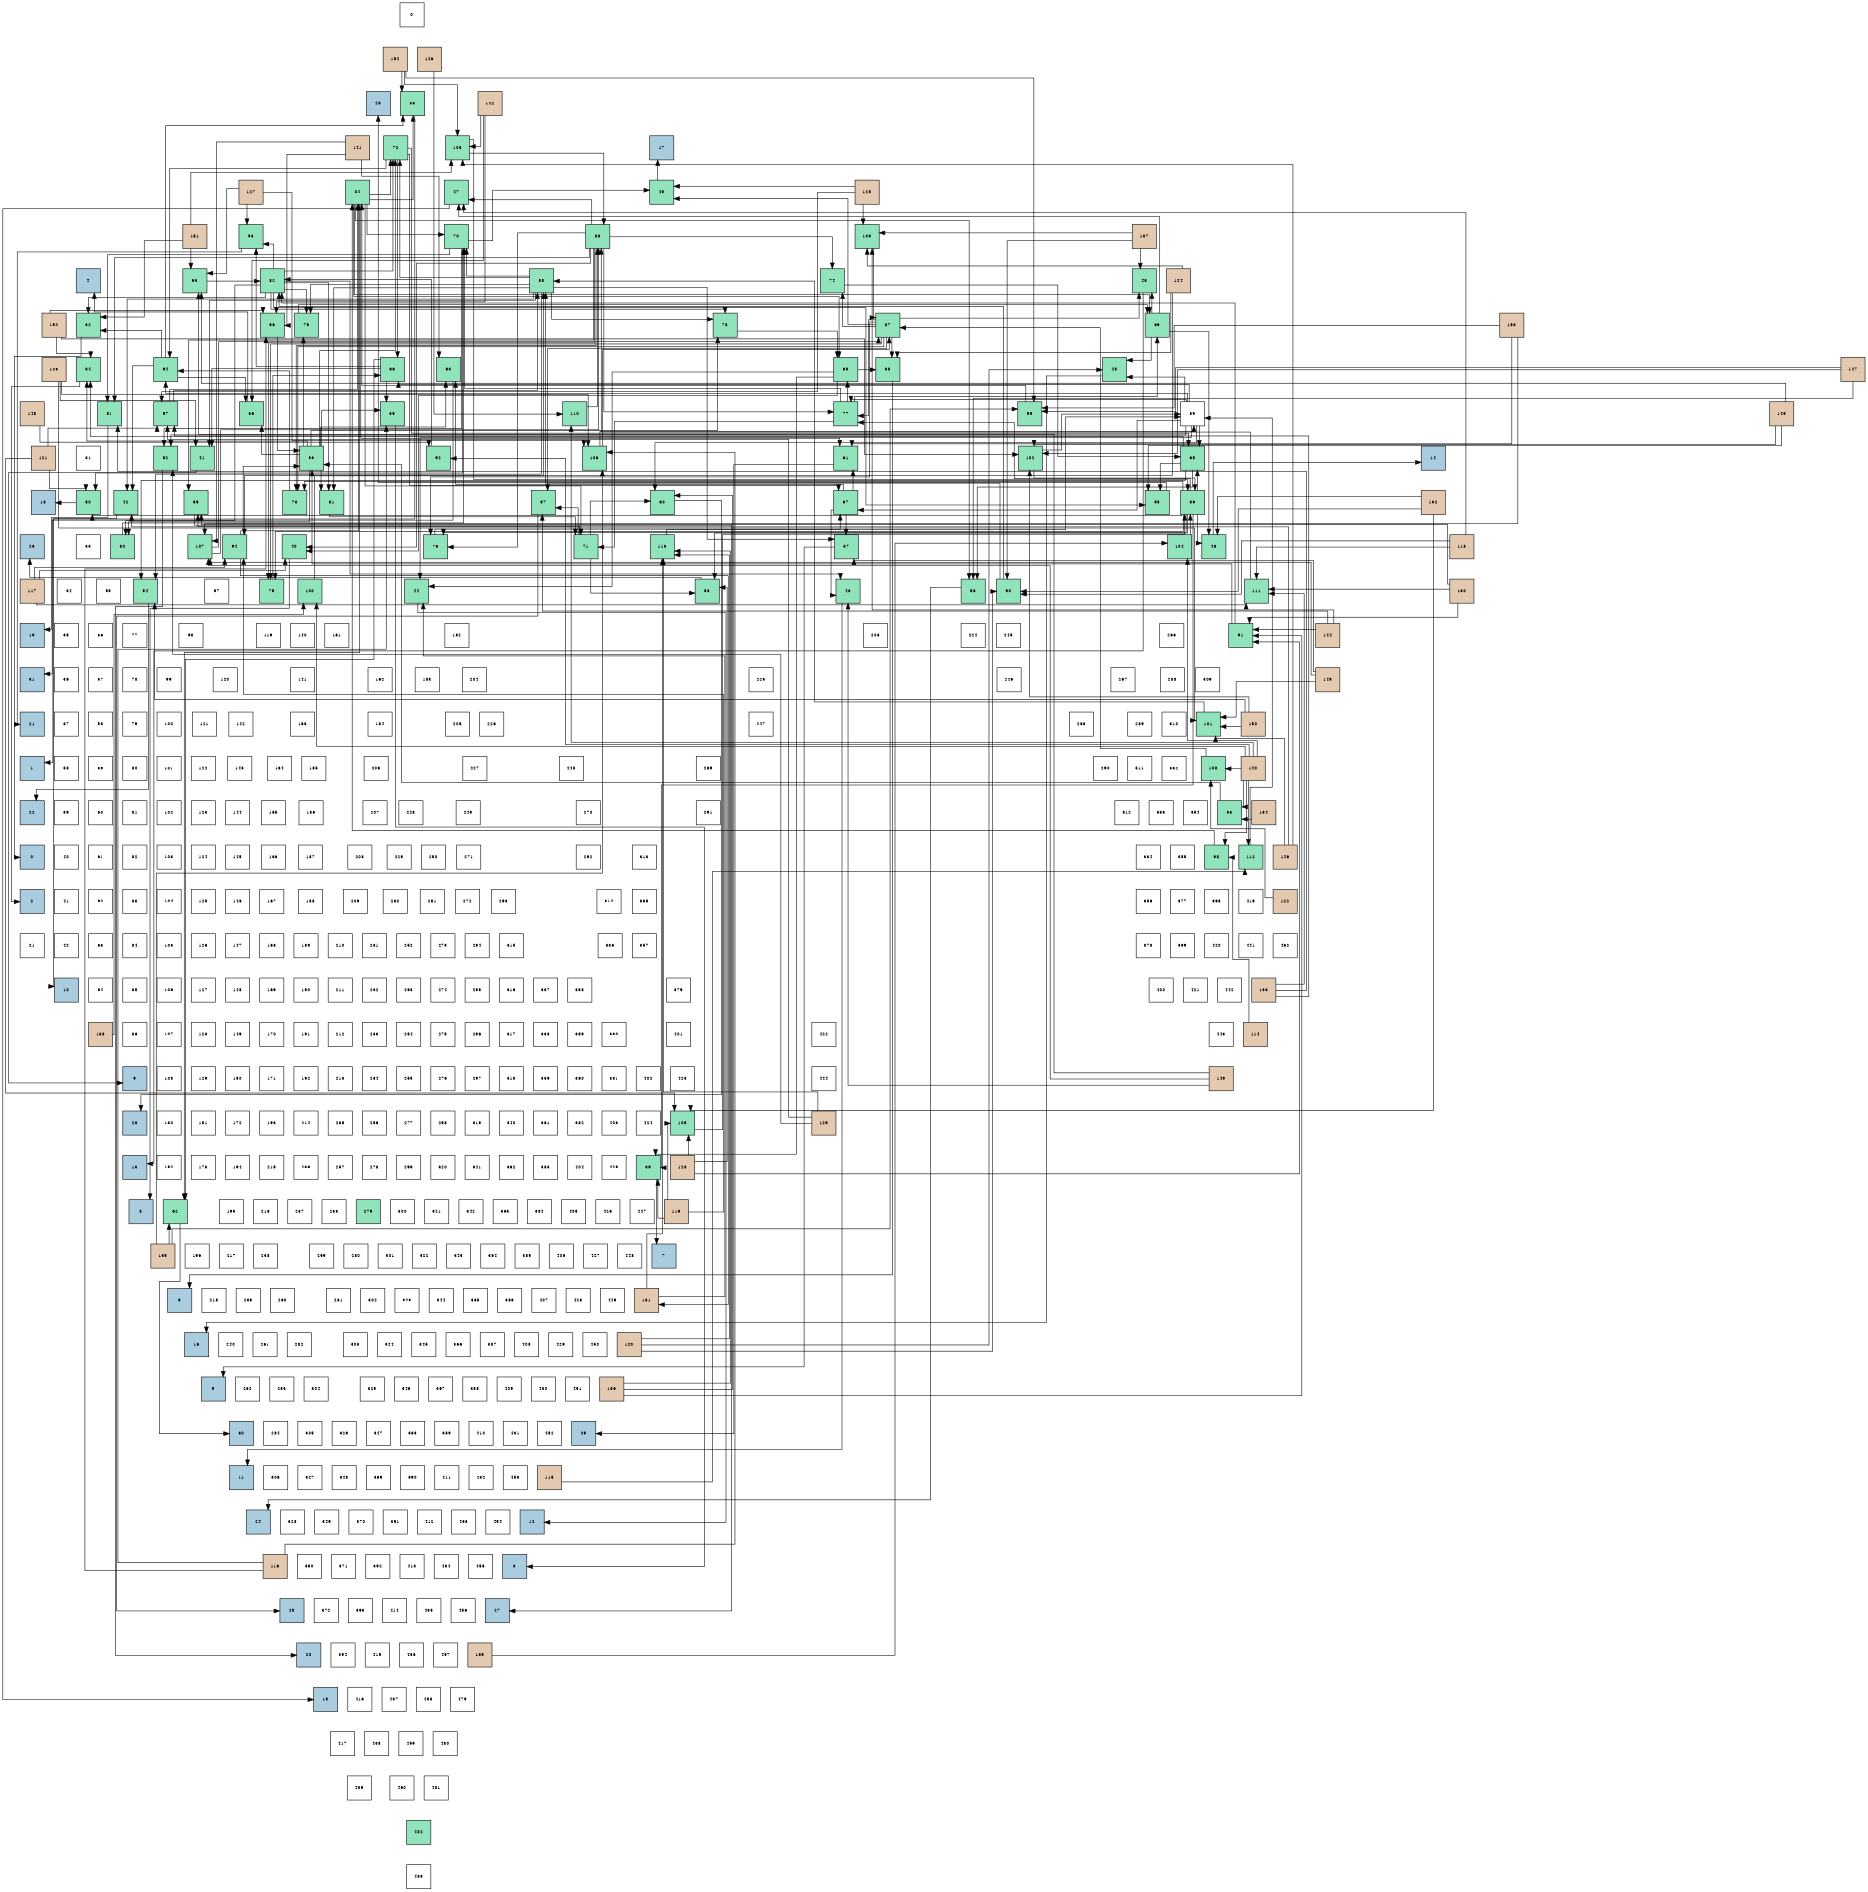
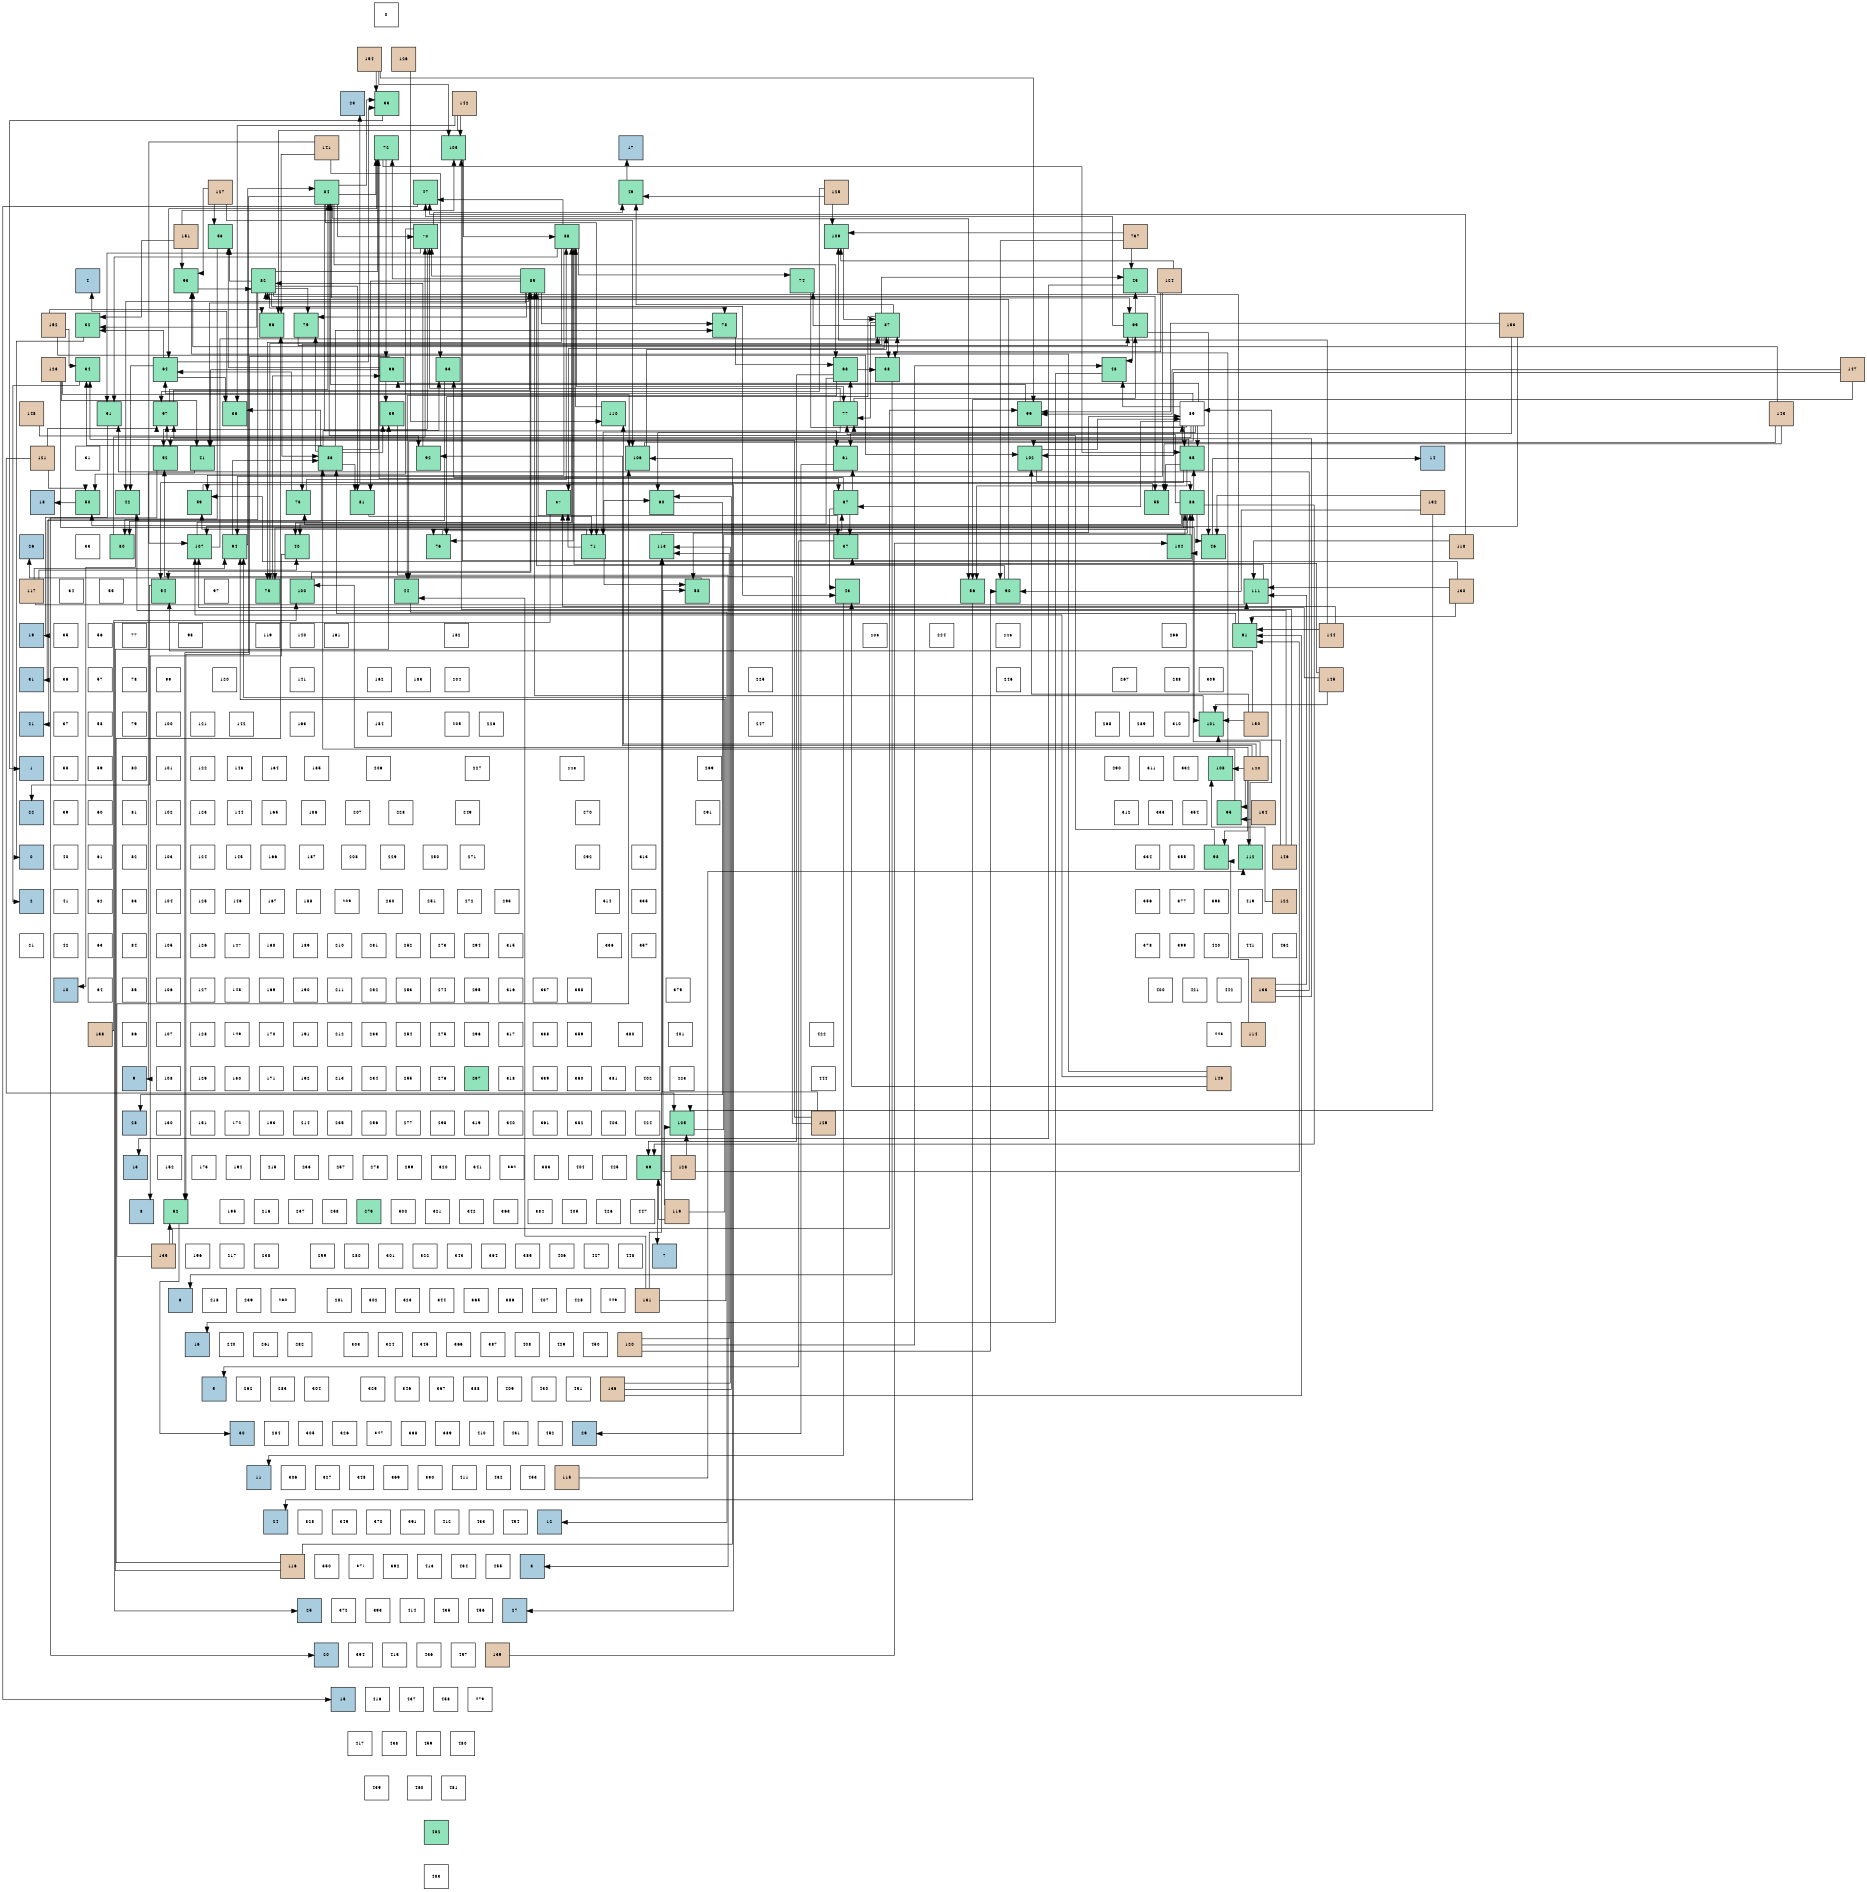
node "137": label "137" -> "737"
edge "88" -> "73": reversed
edge "118" -> "90": removed
edge "94" -> "131": reversed
node "297": fillcolor #ffffff -> #91e3bb
